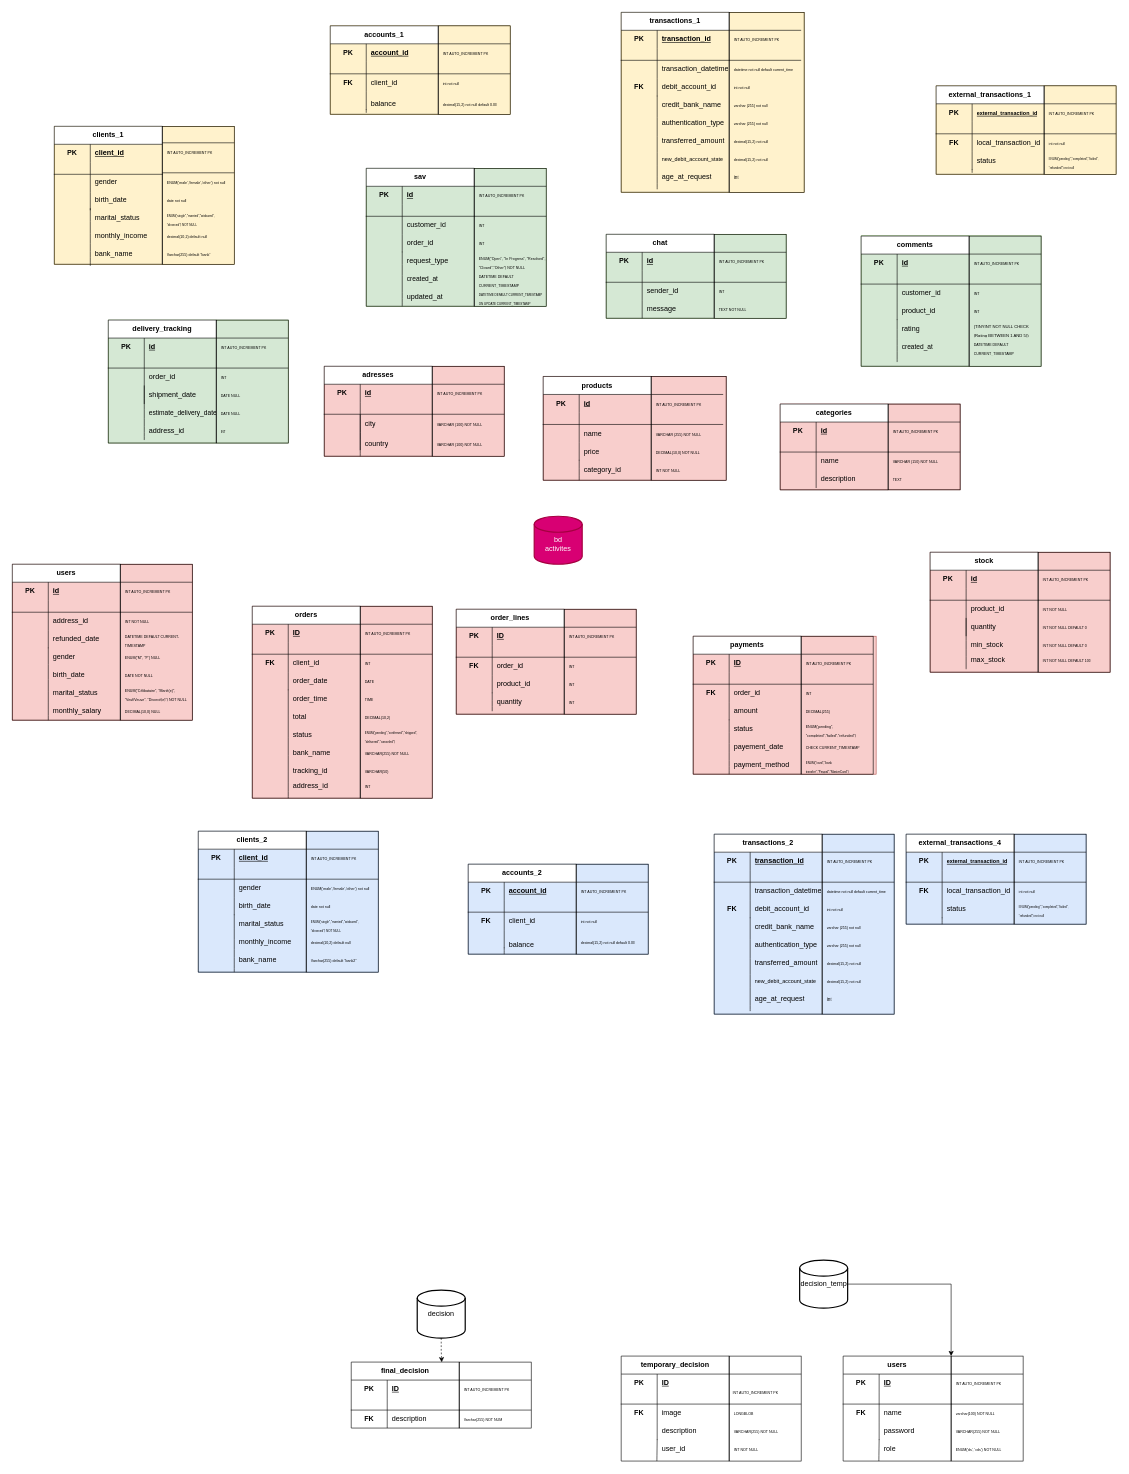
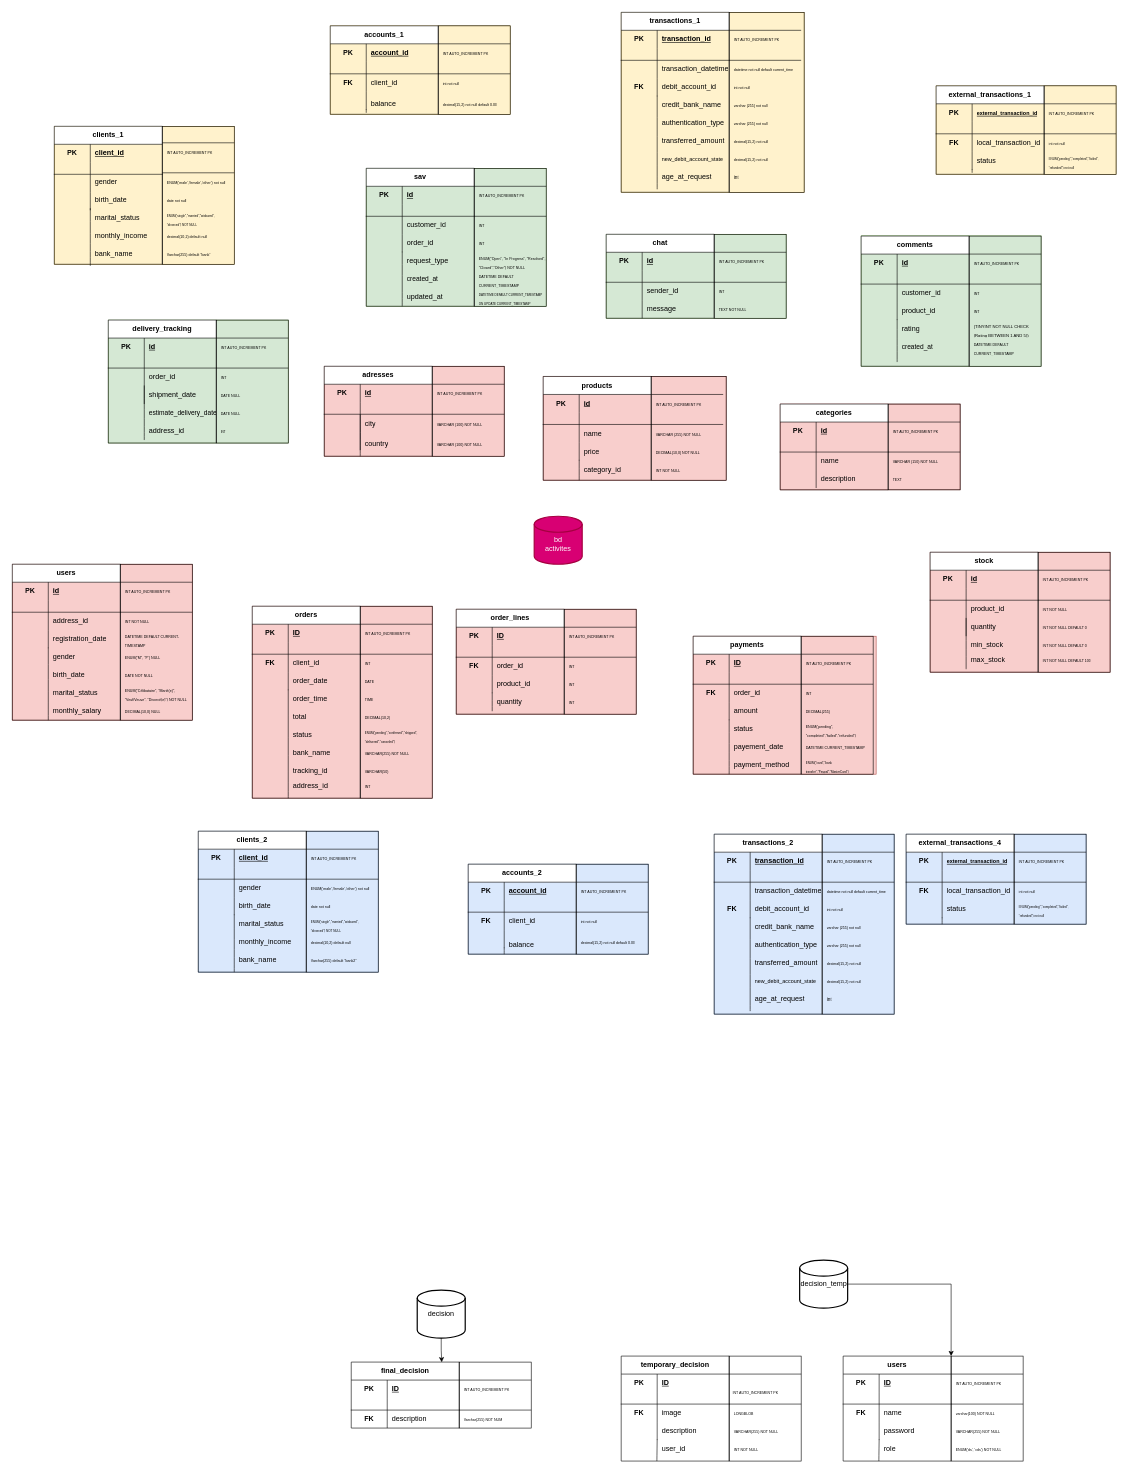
node "refunded_date": label "refunded_date" -> "registration_date"
node "CHECK CURRENT_TIMESTAMP": label "CHECK CURRENT_TIMESTAMP" -> "DATETIME CURRENT_TIMESTAMP"
edge "decision" -> "final_decision": style dashed -> solid
